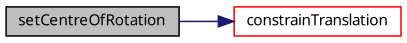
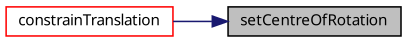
edge "setCentreOfRotation" -> "constrainTranslation": reversed
